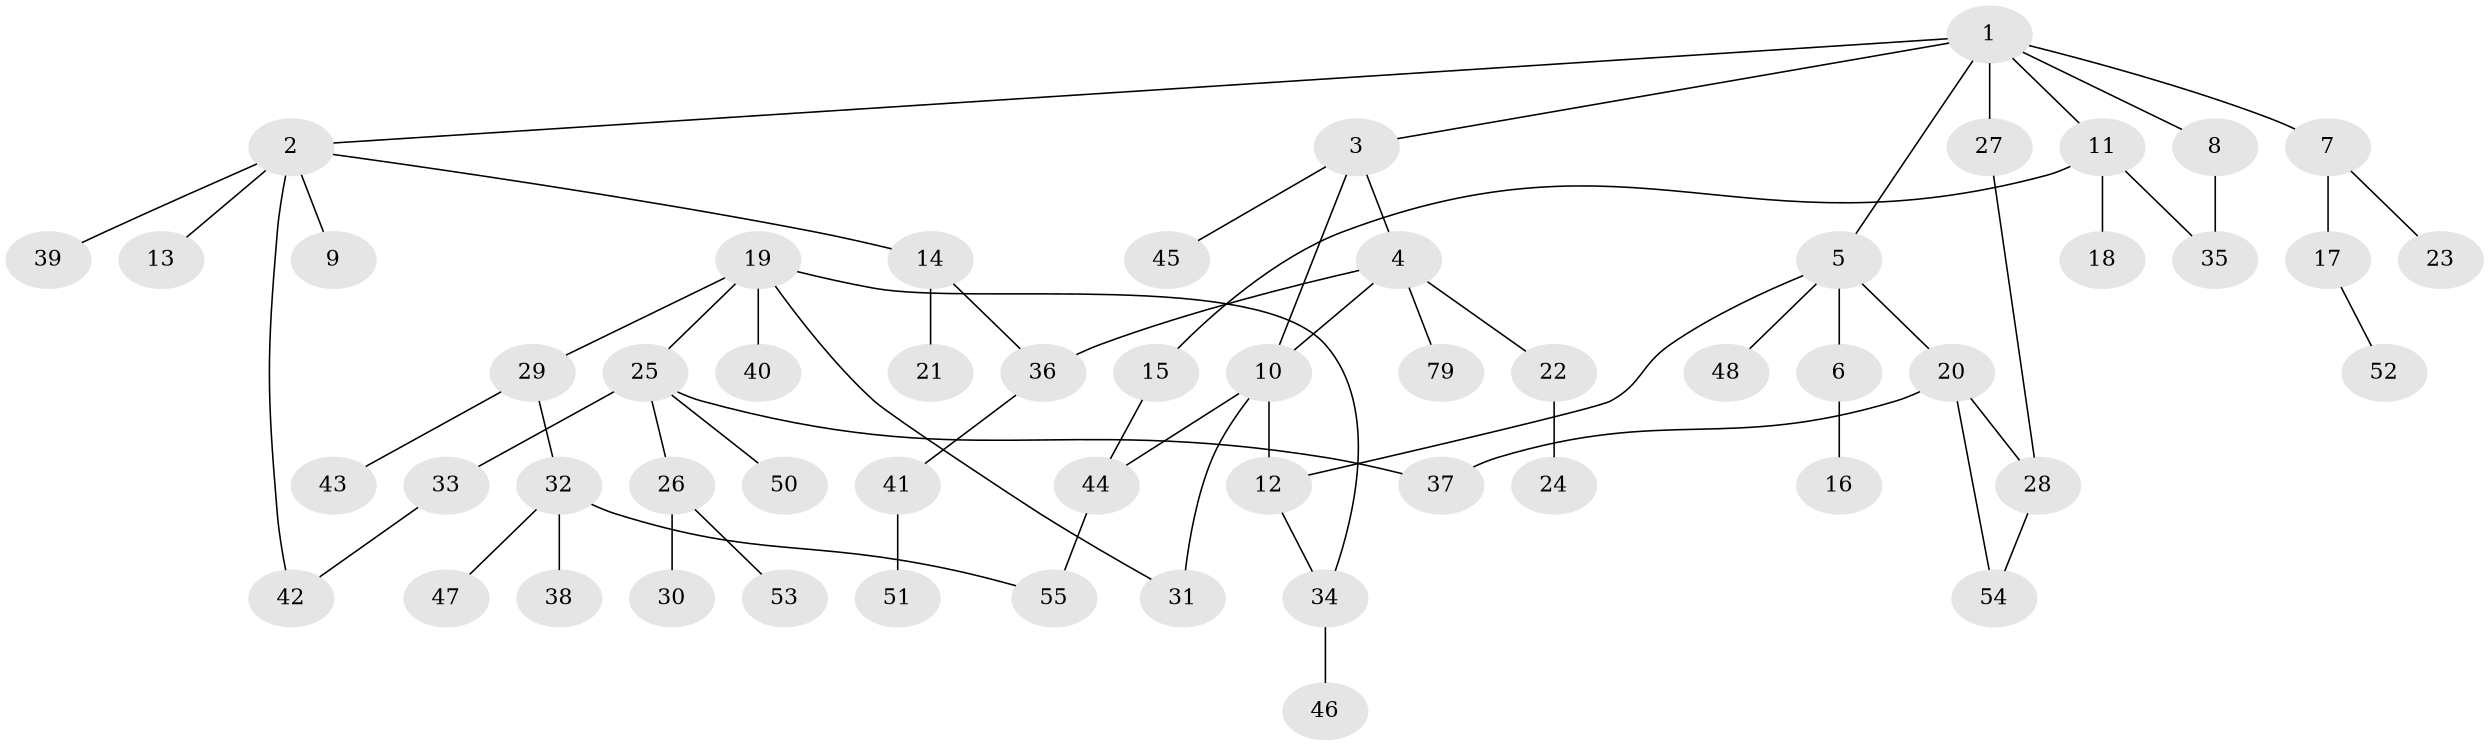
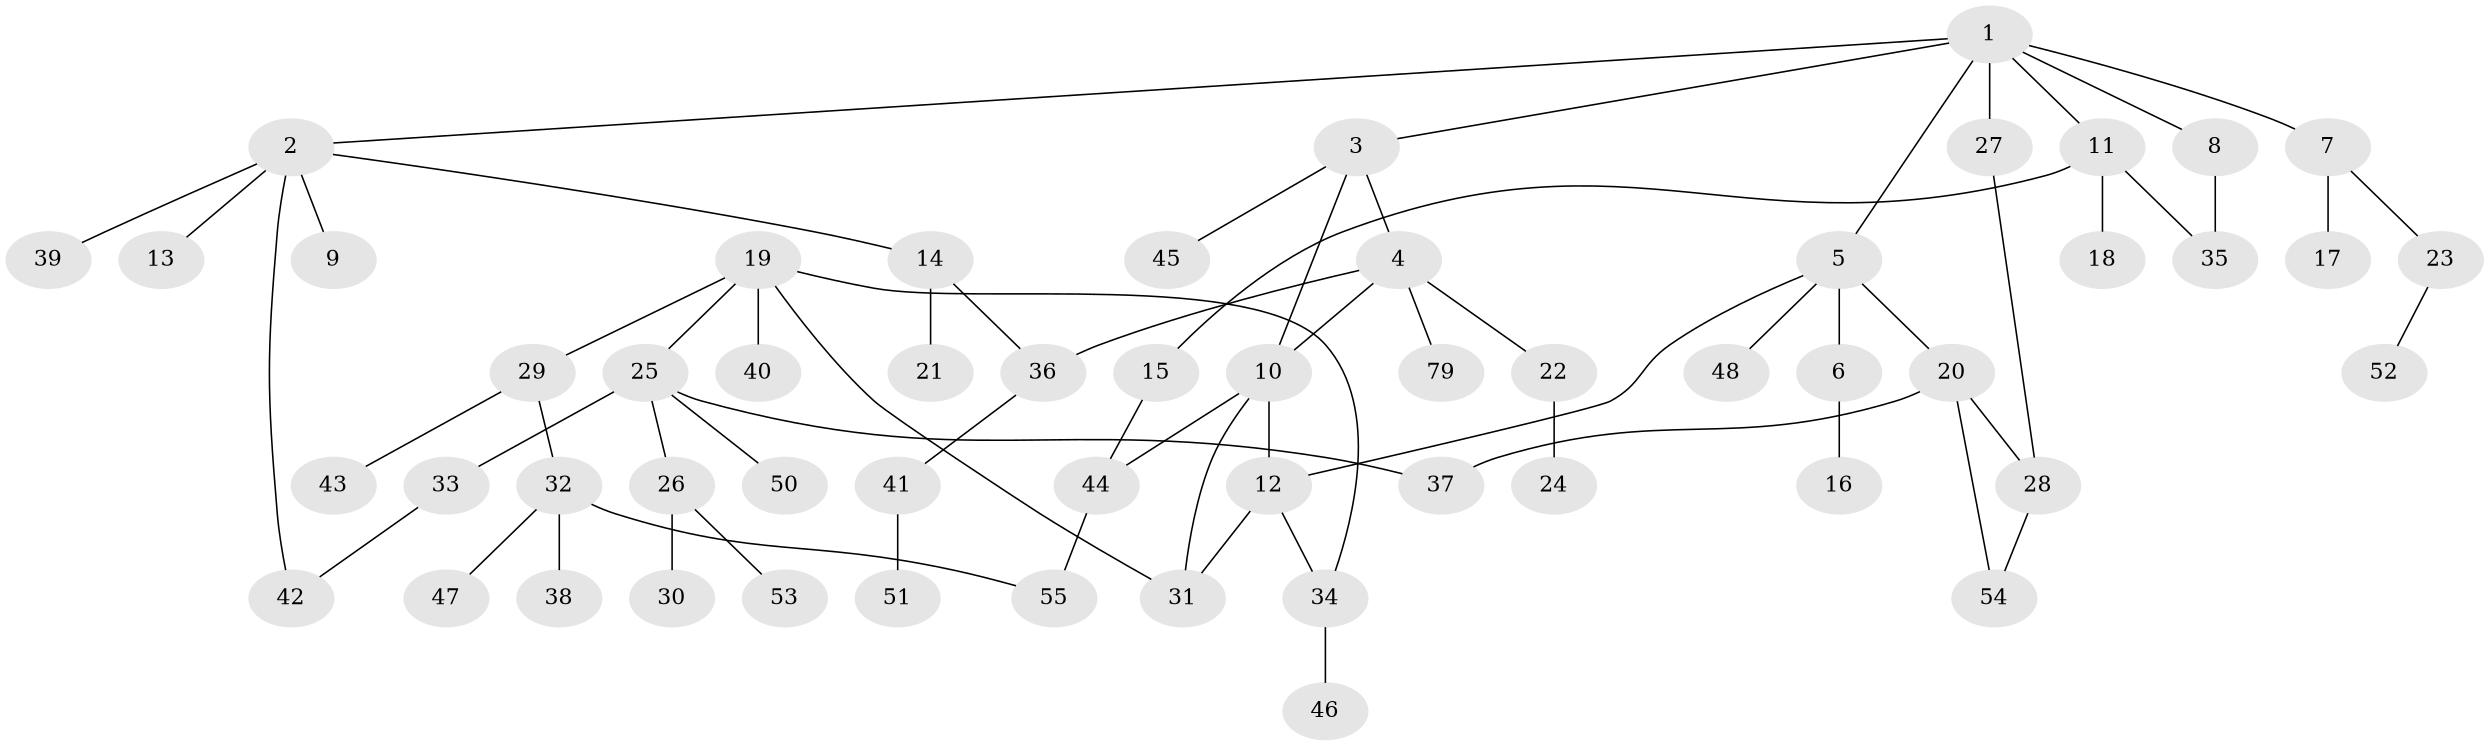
edge "17" -- "52": now "23" -- "52"
edge "12" -- "31": added
